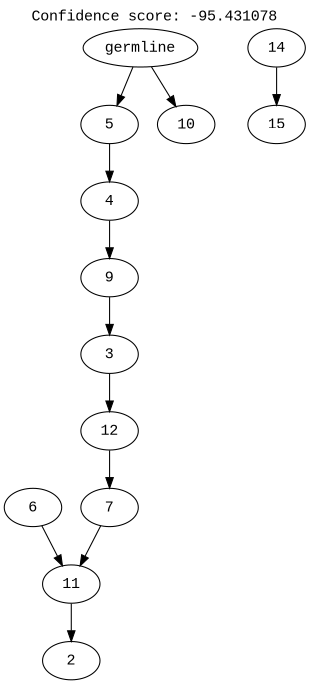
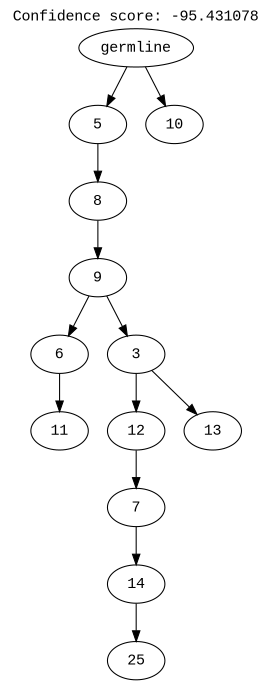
node "15": label "15" -> "25"
node "4": label "4" -> "8"
edge "9" -> "6": added
node "13": added
edge "7" -> "11": now "7" -> "14"
node "2": removed
